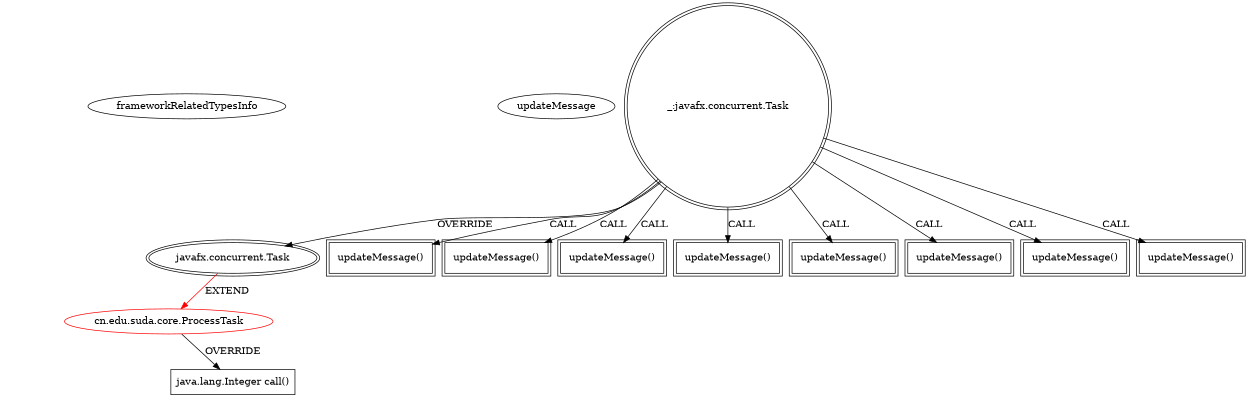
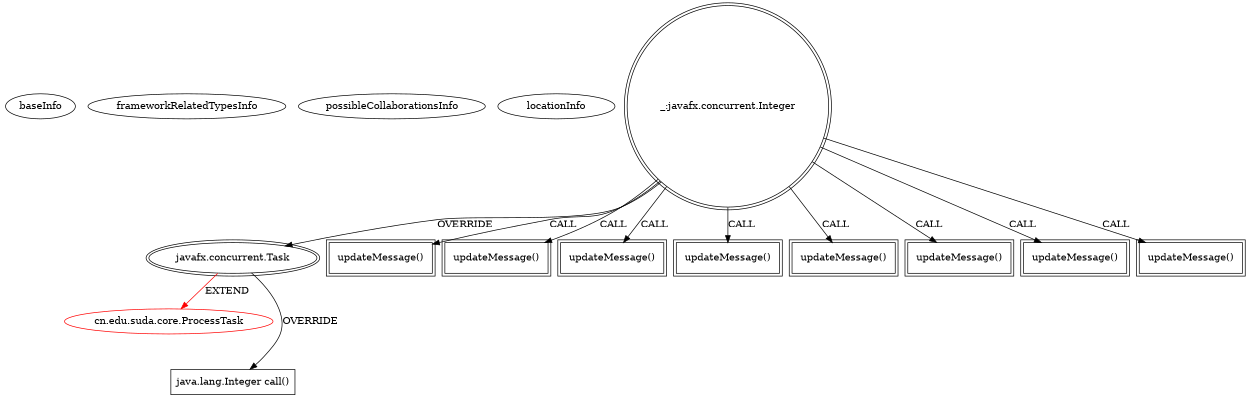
node "baseInfo": added
node "possibleCollaborationsInfo": added
node "updateMessage": label "updateMessage" -> "locationInfo"
node "_:javafx.concurrent.Task": label "_:javafx.concurrent.Task" -> "_:javafx.concurrent.Integer"
edge "cn.edu.suda.core.ProcessTask" -> "java.lang.Integer call()": now "javafx.concurrent.Task" -> "java.lang.Integer call()"
